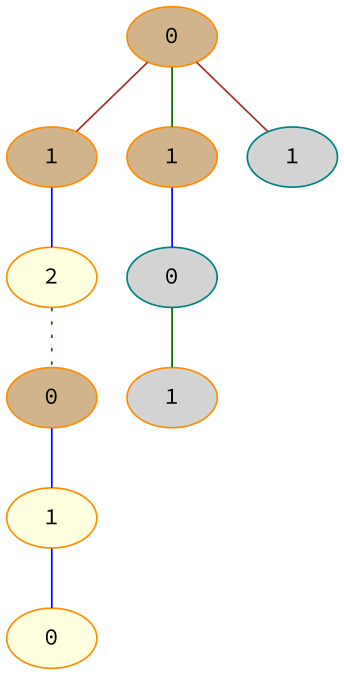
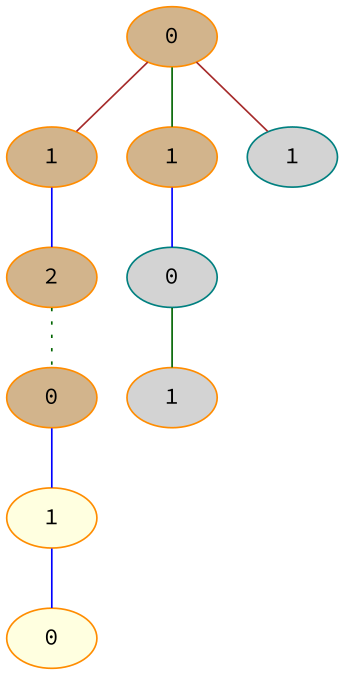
node "2": fillcolor lightyellow -> tan
